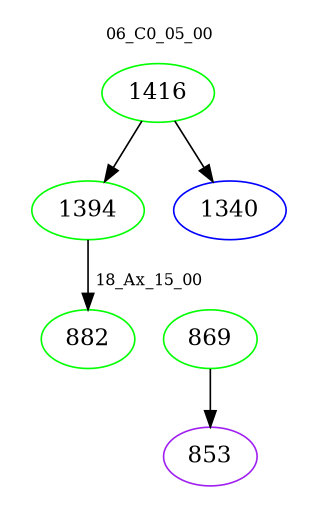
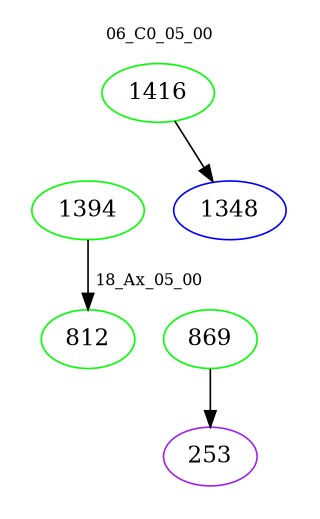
edge "1416" -> "1394": removed
node "1340": label "1340" -> "1348"
cluster "18_Ax_15_00": label "18_Ax_15_00" -> "18_Ax_05_00"
node "882": label "882" -> "812"
node "853": label "853" -> "253"
